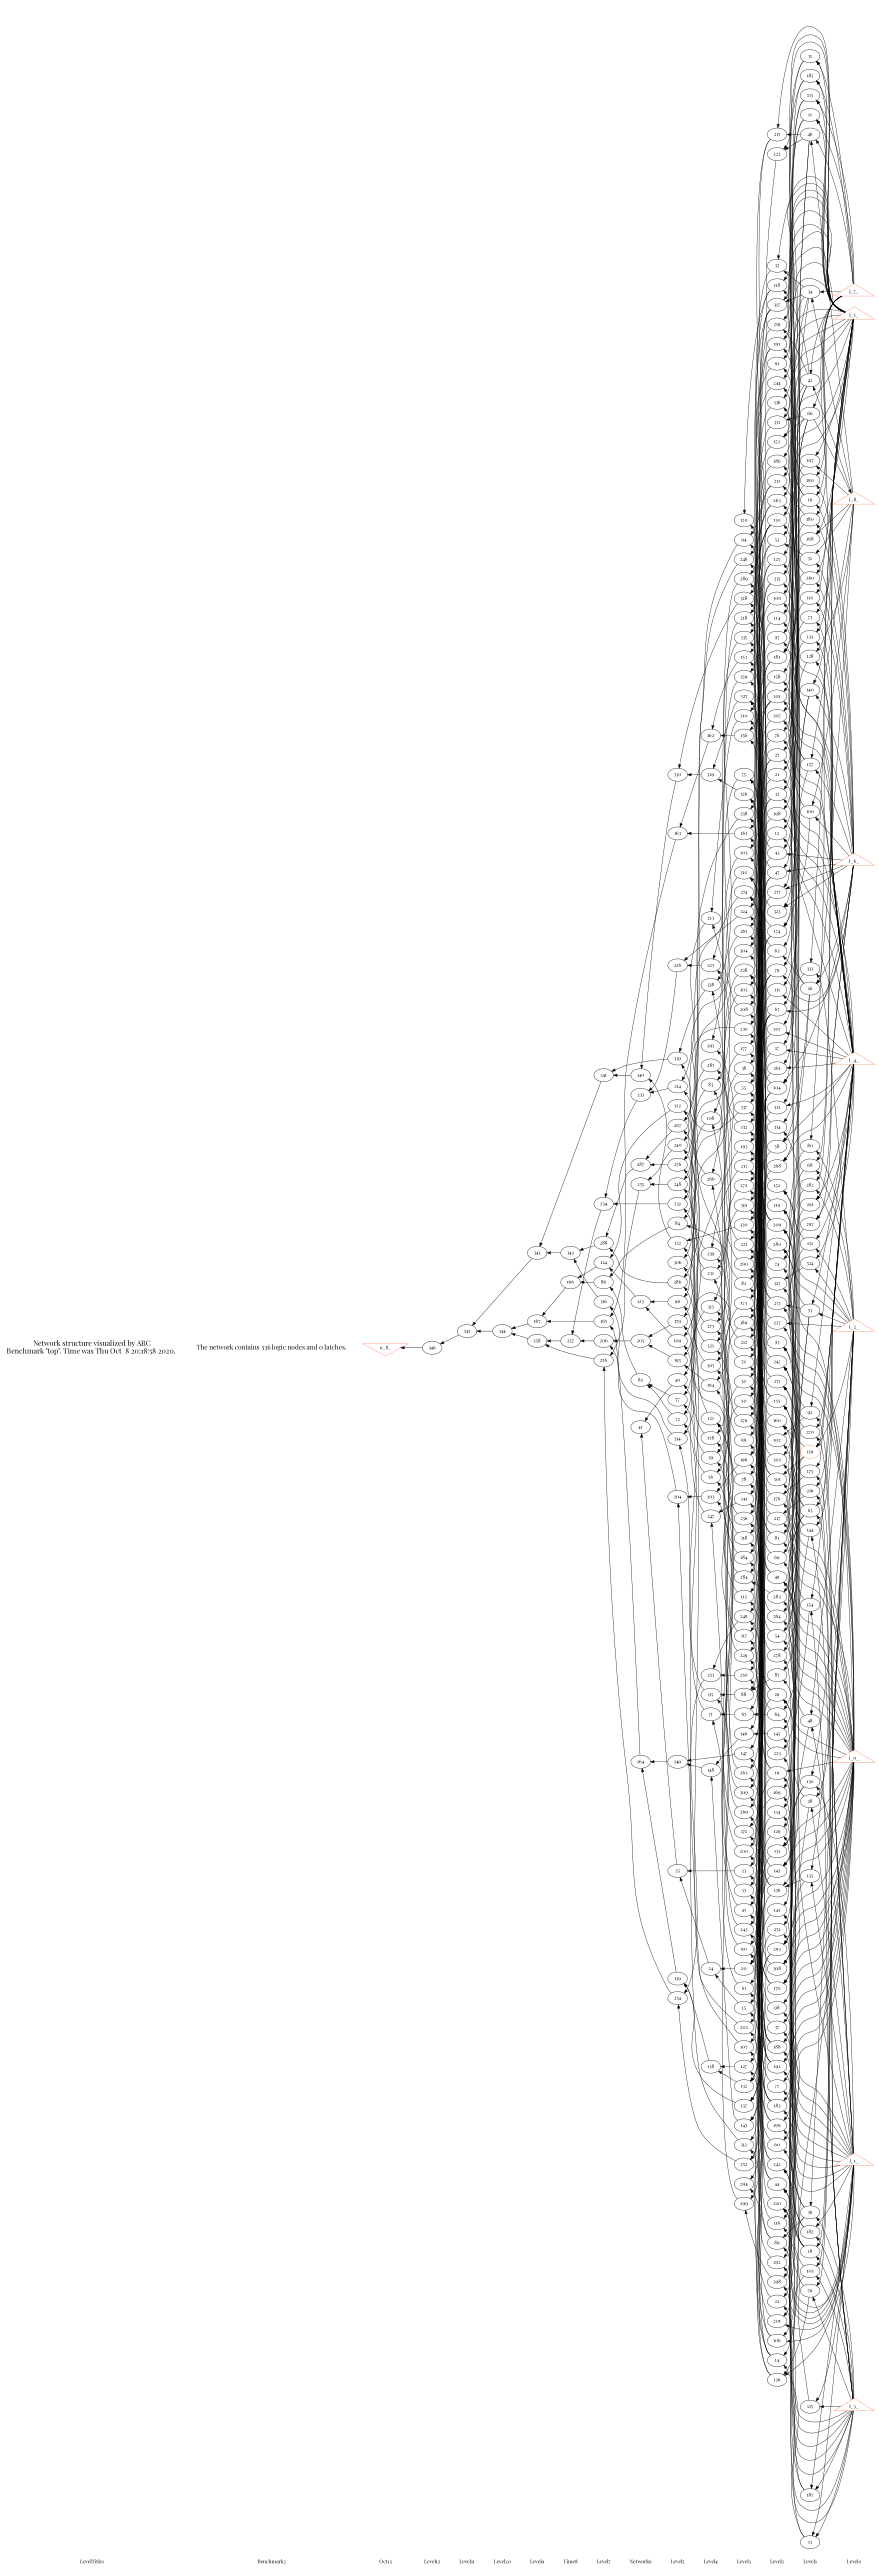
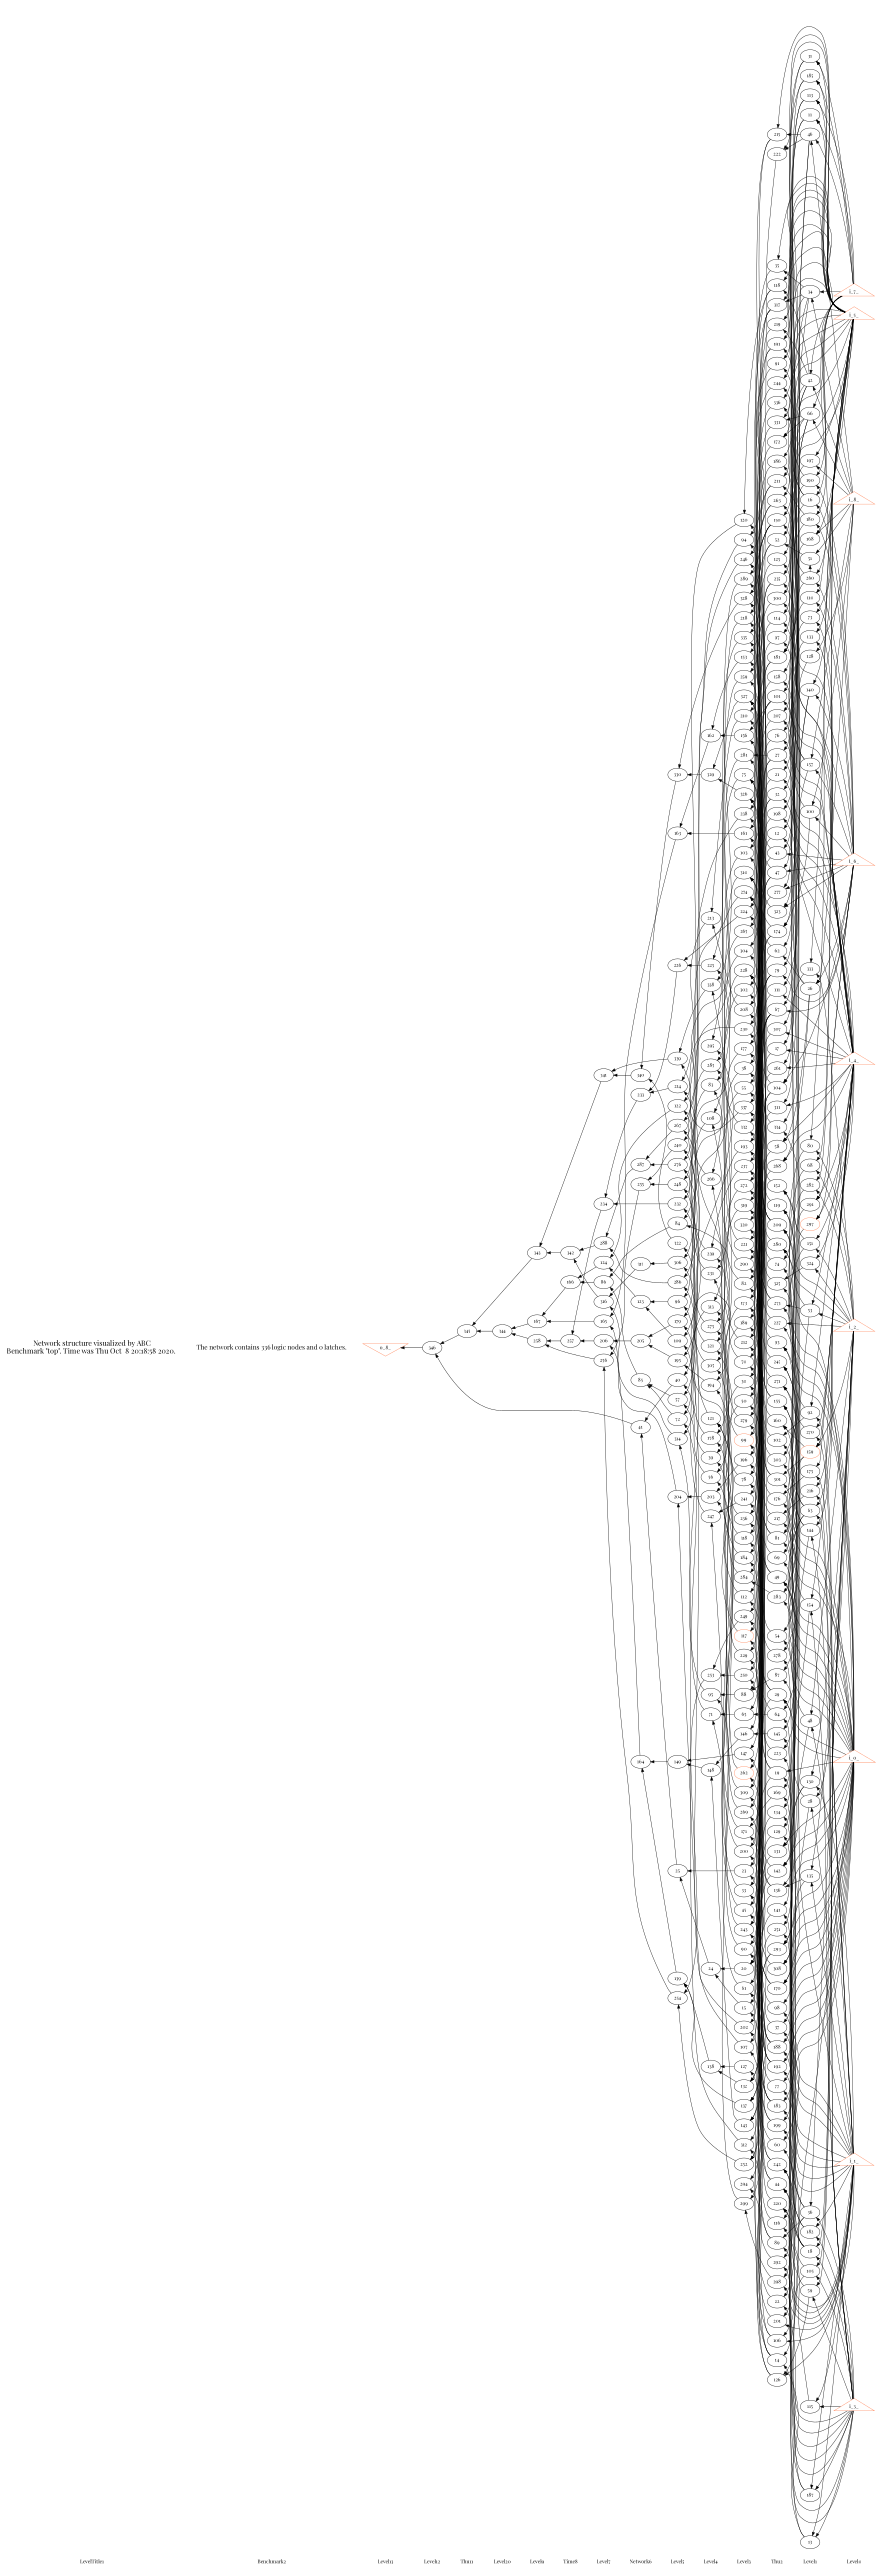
edge "66" -> "i_8_": reversed
edge "i_6_" -> "51": now "260" -> "51"
node "281": added
edge "120" -> "122": added
edge "i_4_" -> "128": removed
node "297": color black -> coral
edge "320" -> "322": removed
node "315": added
edge "125" -> "127": removed
edge "41" -> "346": added
node "99": color black -> coral
node "264": removed
node "117": color black -> coral
node "262": color black -> coral
node "Oct13": label "Oct13" -> "Level13"
node "Level11": label "Level11" -> "Thu11"
node "Level2": label "Level2" -> "Thu2"
